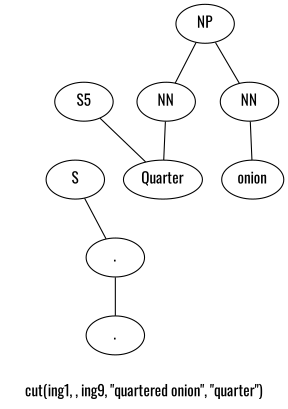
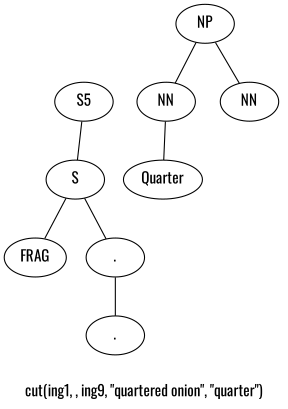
edge "S5" -- "Quarter": now "S5" -- "S"
node "onion": removed
node "FRAG": added
